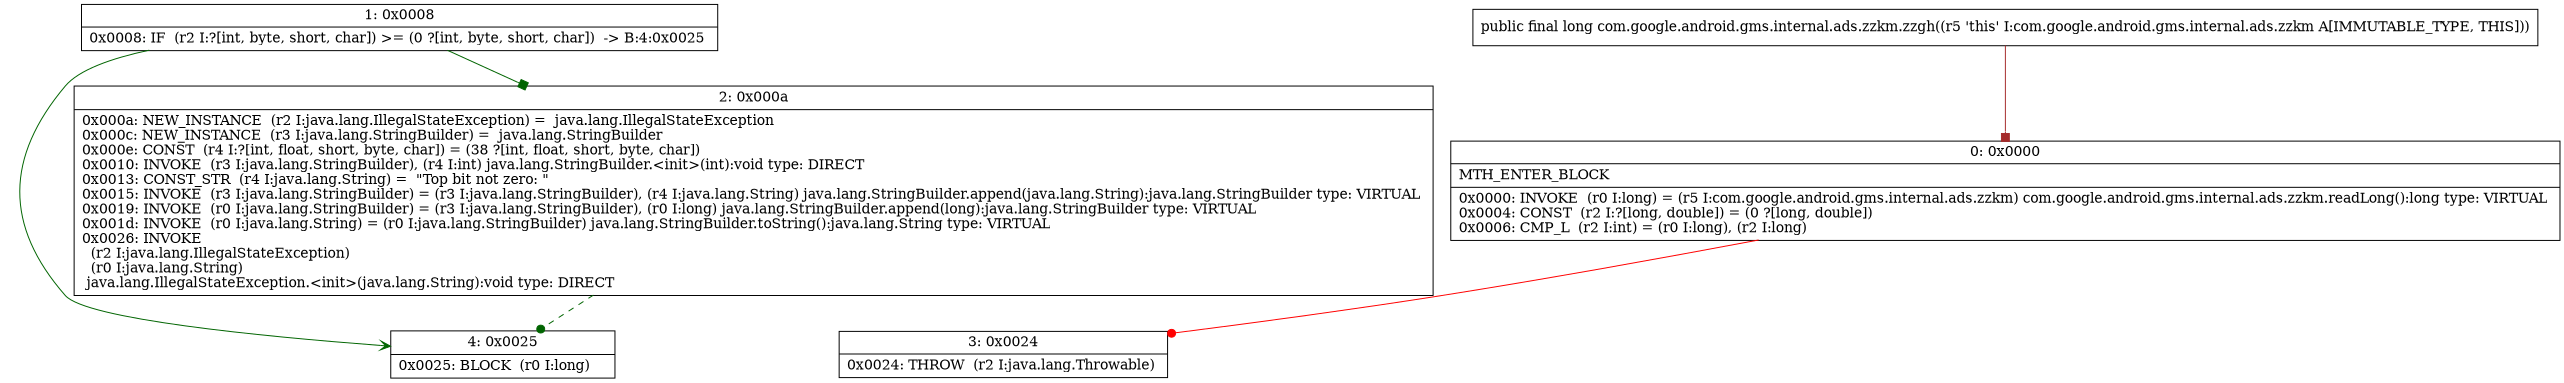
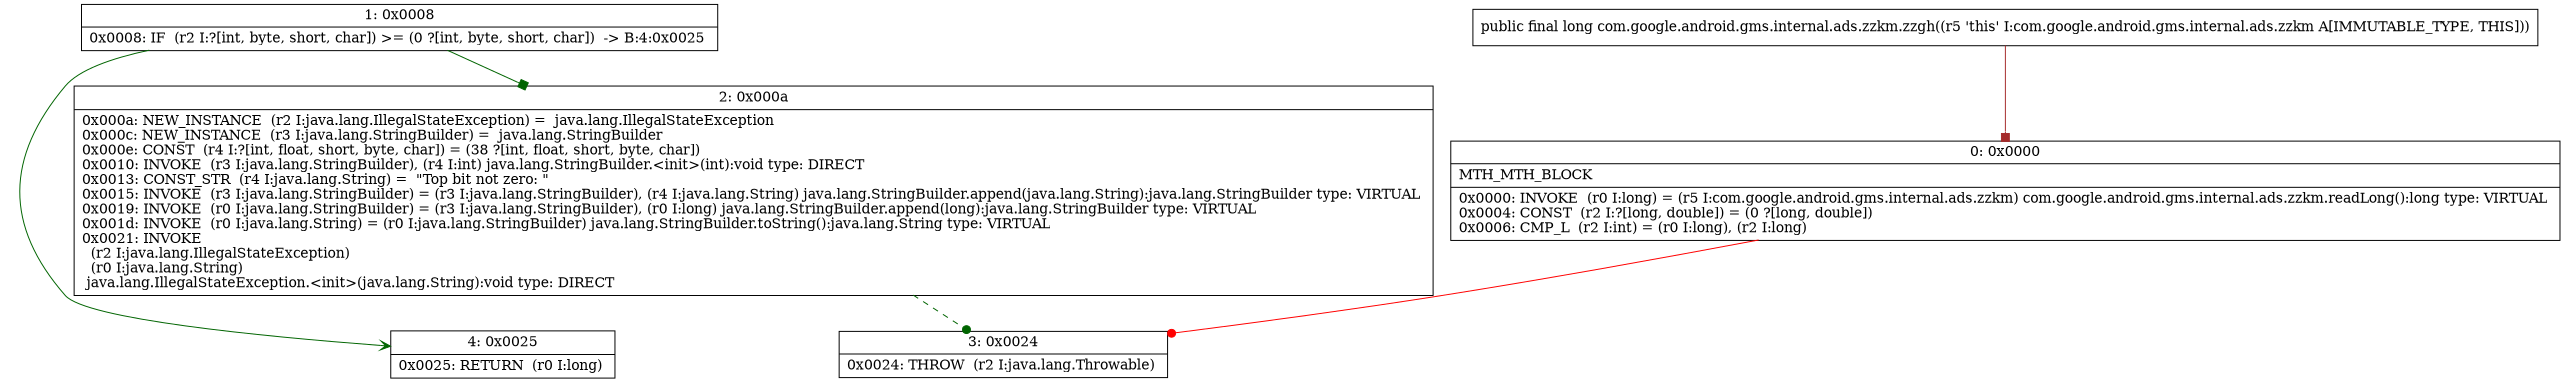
node "0: 0x0000": text "MTH_ENTER_BLOCK" -> "MTH_MTH_BLOCK"
node "2: 0x000a": text "0x0026: INVOKE" -> "0x0021: INVOKE"
edge "2: 0x000a" -> "4: 0x0025": now "2: 0x000a" -> "3: 0x0024"
node "4: 0x0025": text "0x0025: BLOCK  (r0 I:long)" -> "0x0025: RETURN  (r0 I:long)"
